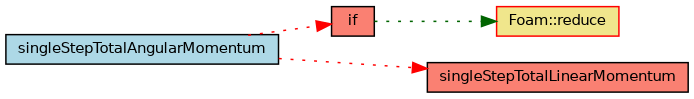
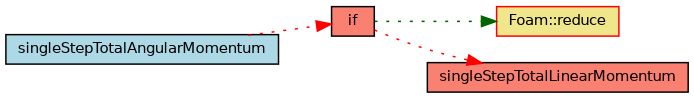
edge "singleStepTotalAngularMomentum" -> "singleStepTotalLinearMomentum": now "if" -> "singleStepTotalLinearMomentum"
